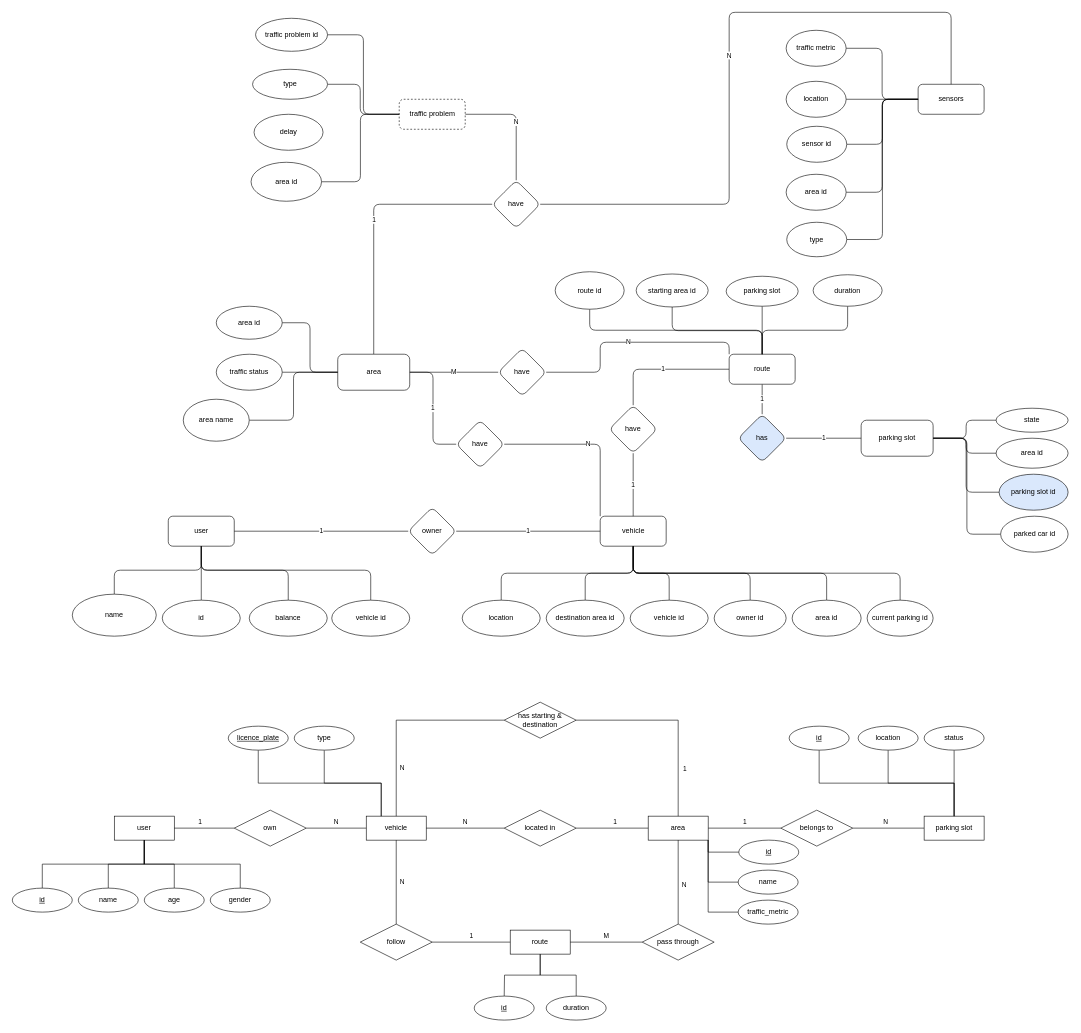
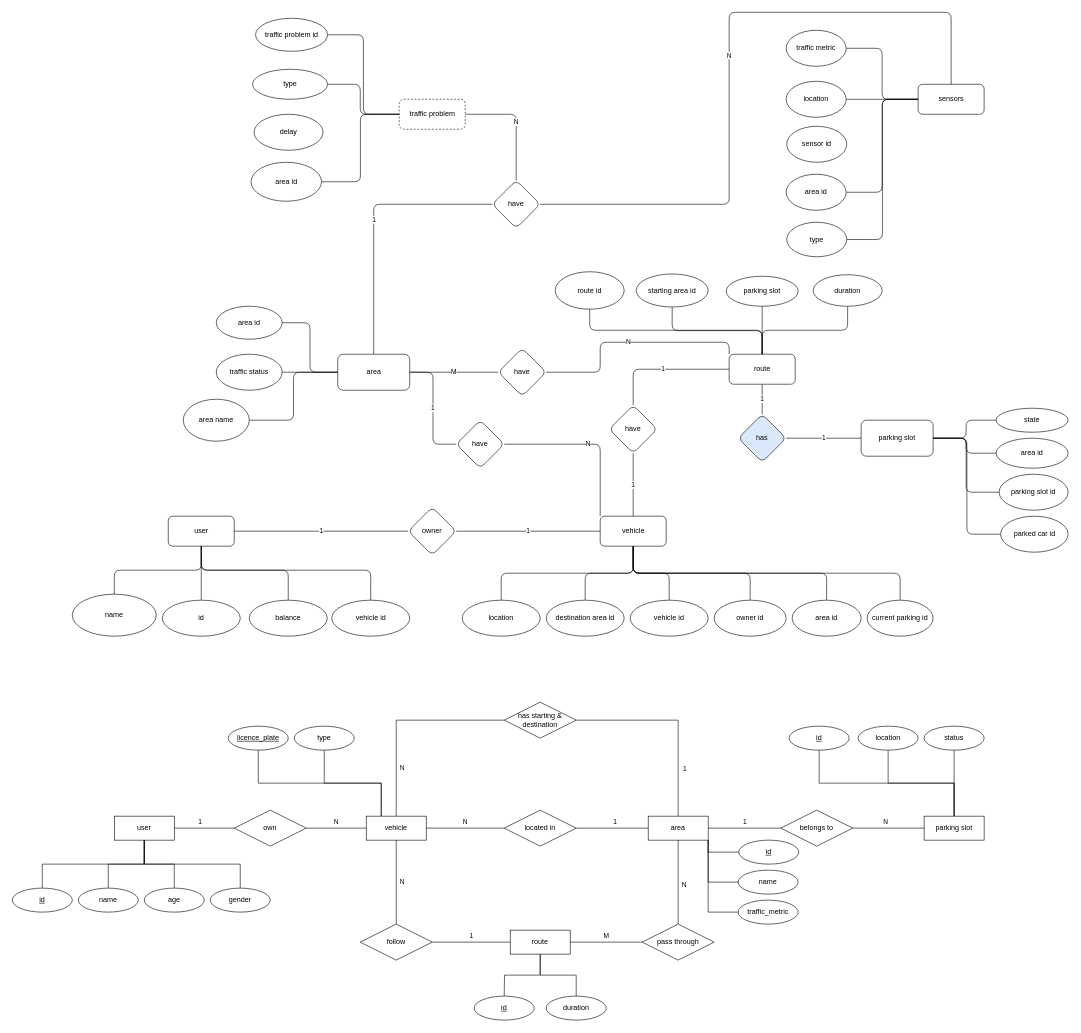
edge "sensors" -- "sensor id": removed
node "parking slot id": fillcolor #dae8fc -> #ffffff
